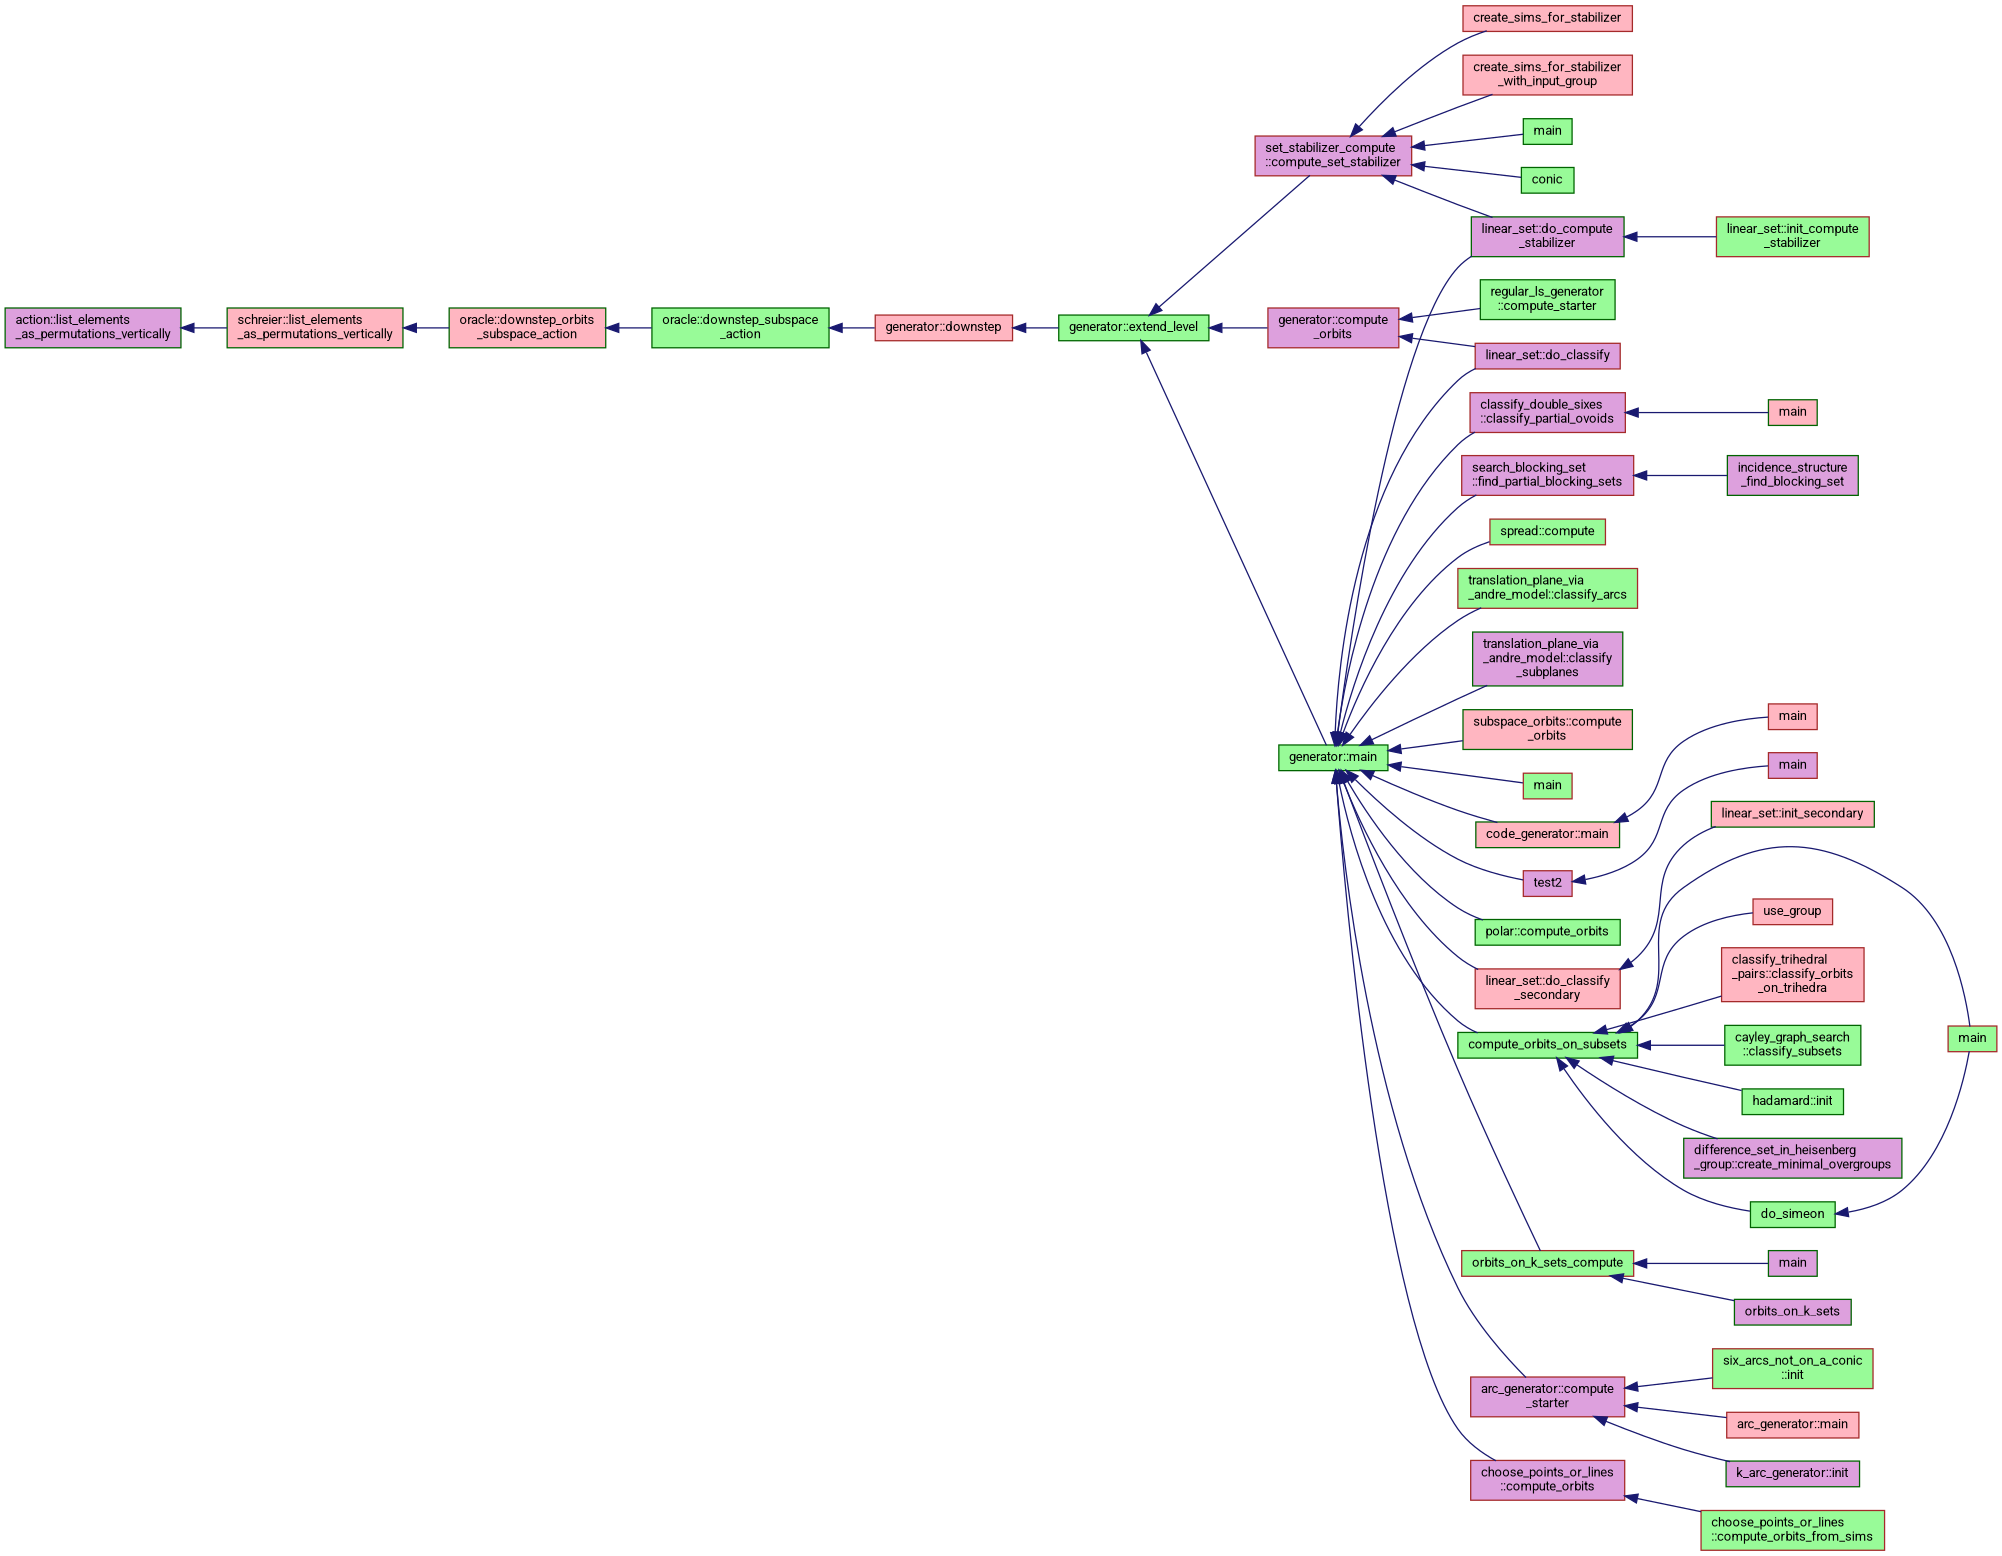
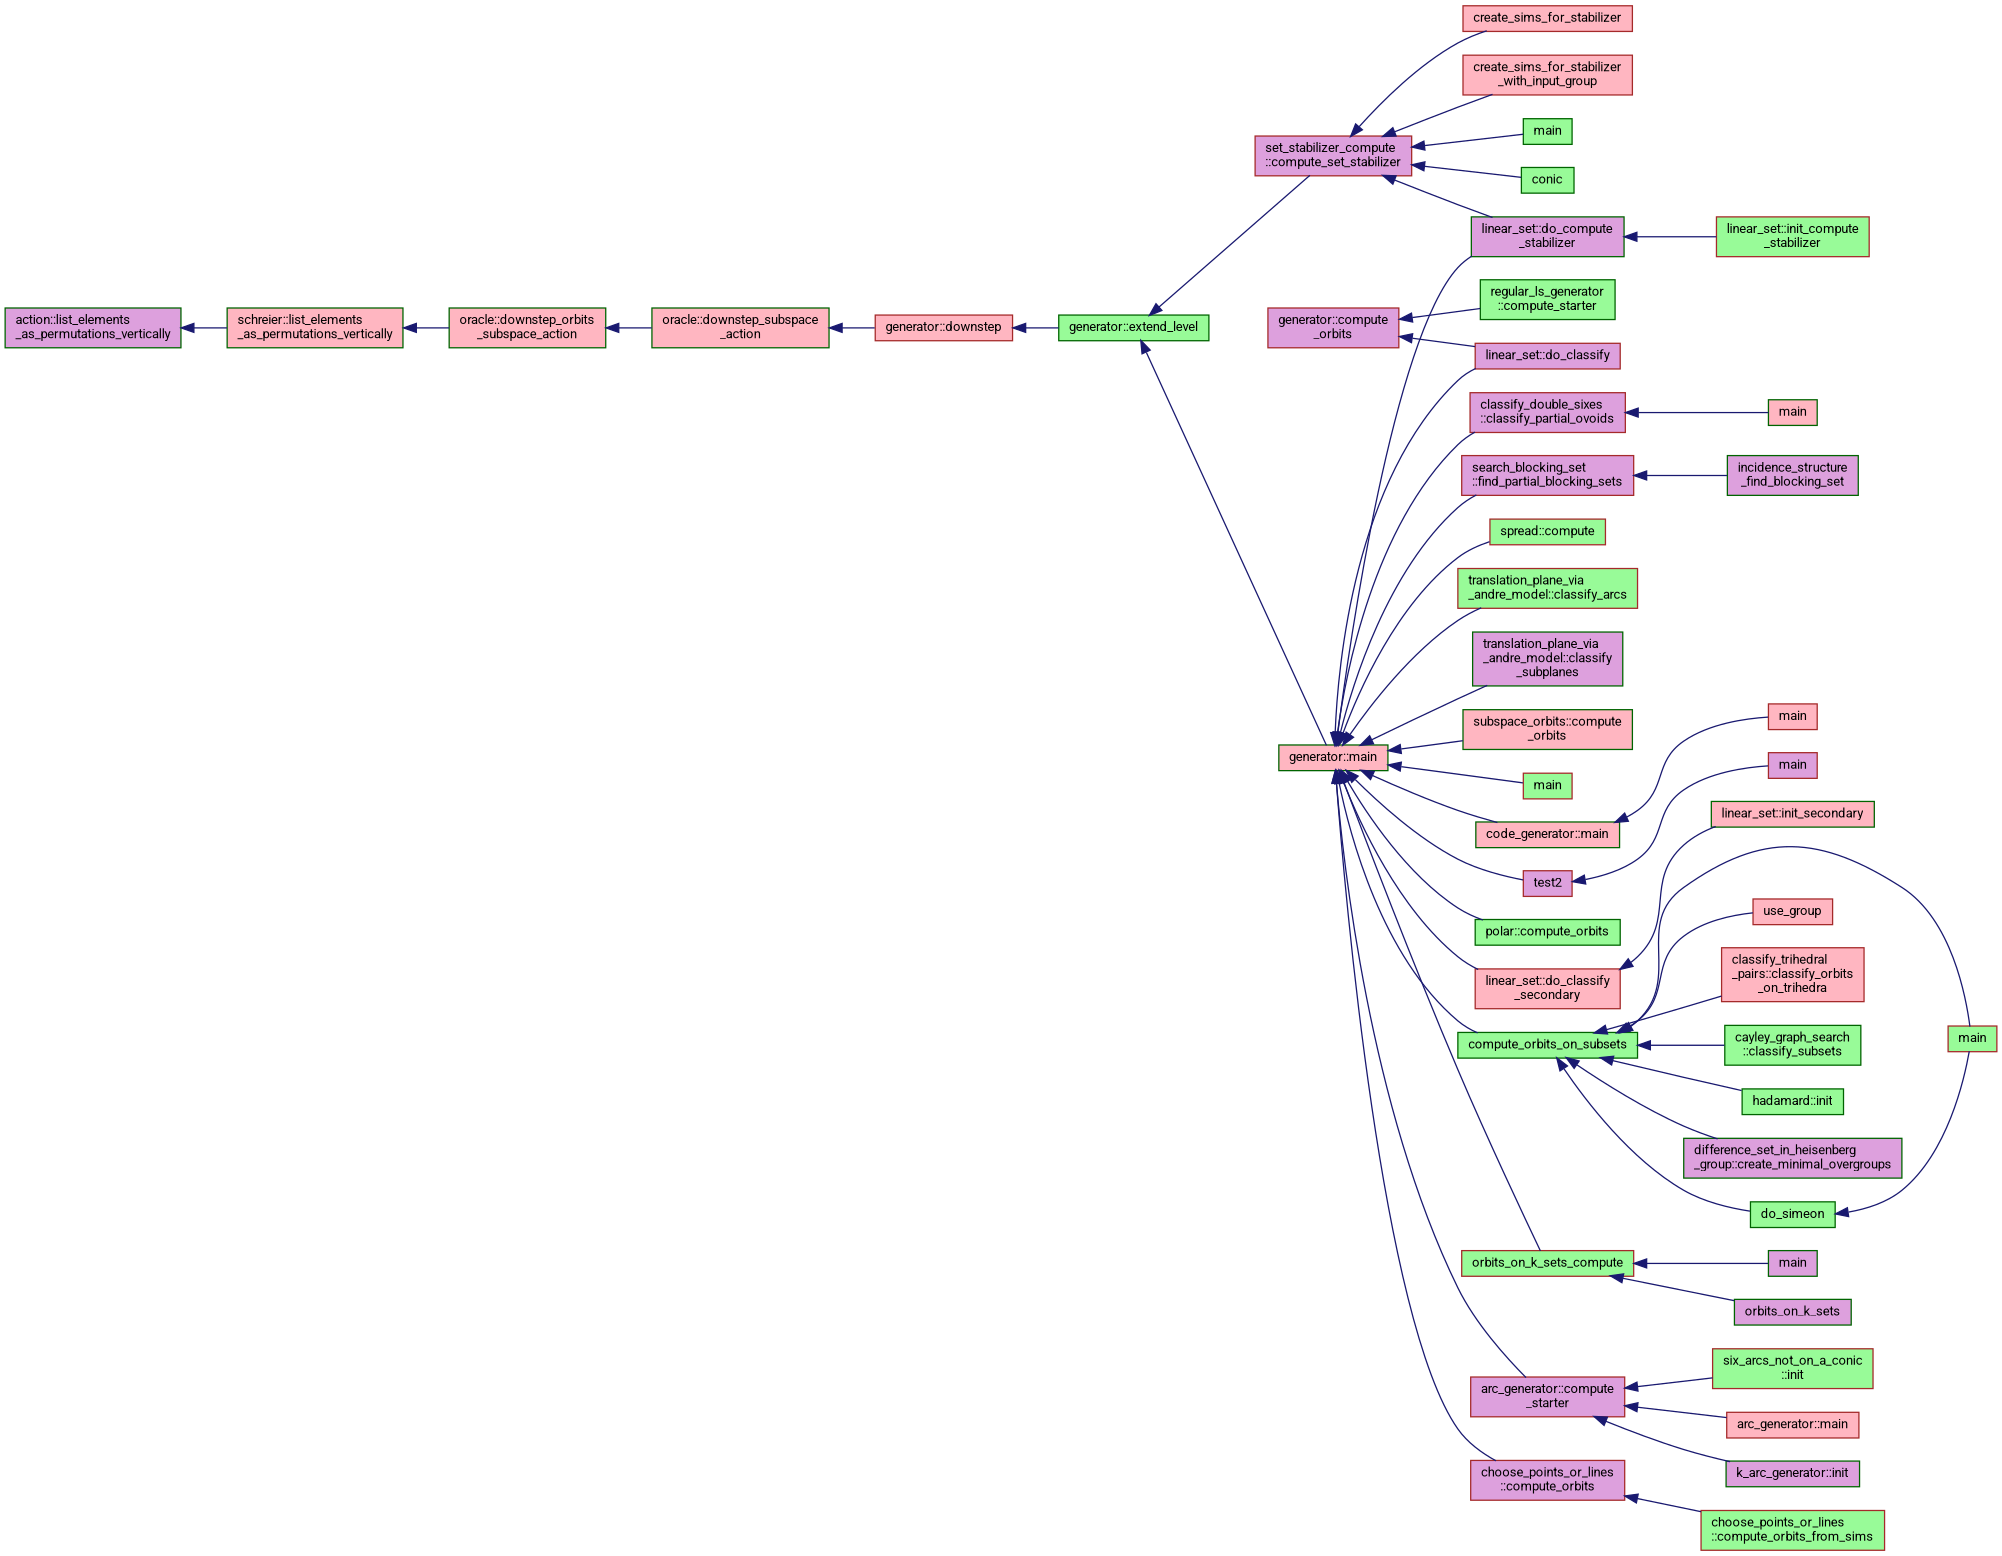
node "oracle::downstep_subspace _action": fillcolor palegreen -> lightpink
edge "generator::compute _orbits" -> "generator::extend_level": removed
node "generator::main": fillcolor palegreen -> lightpink
